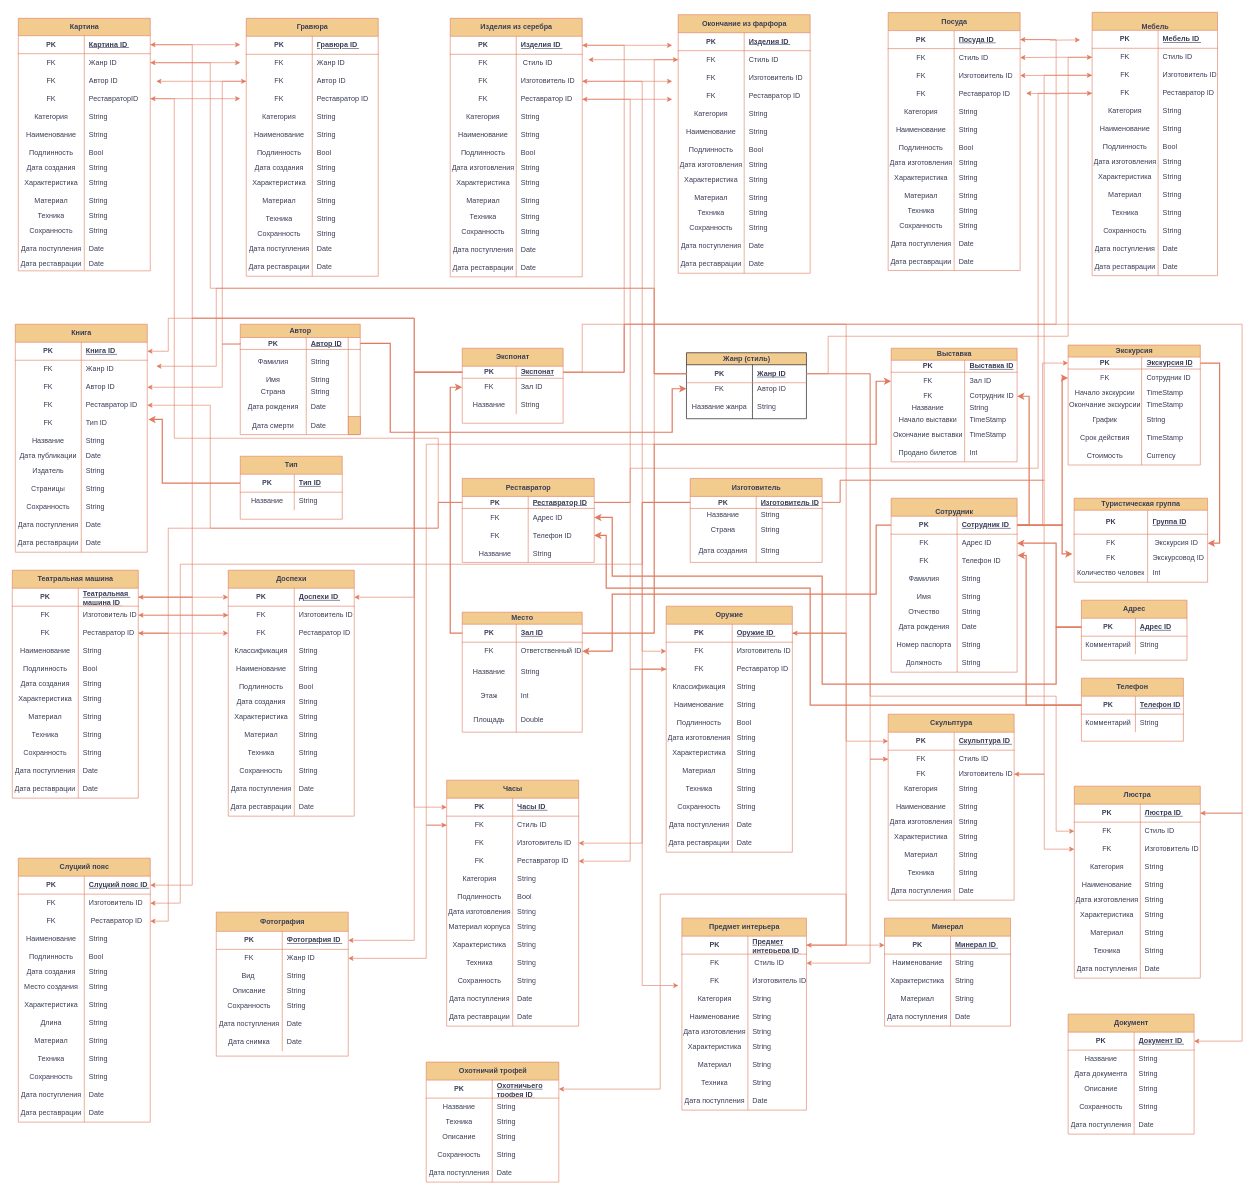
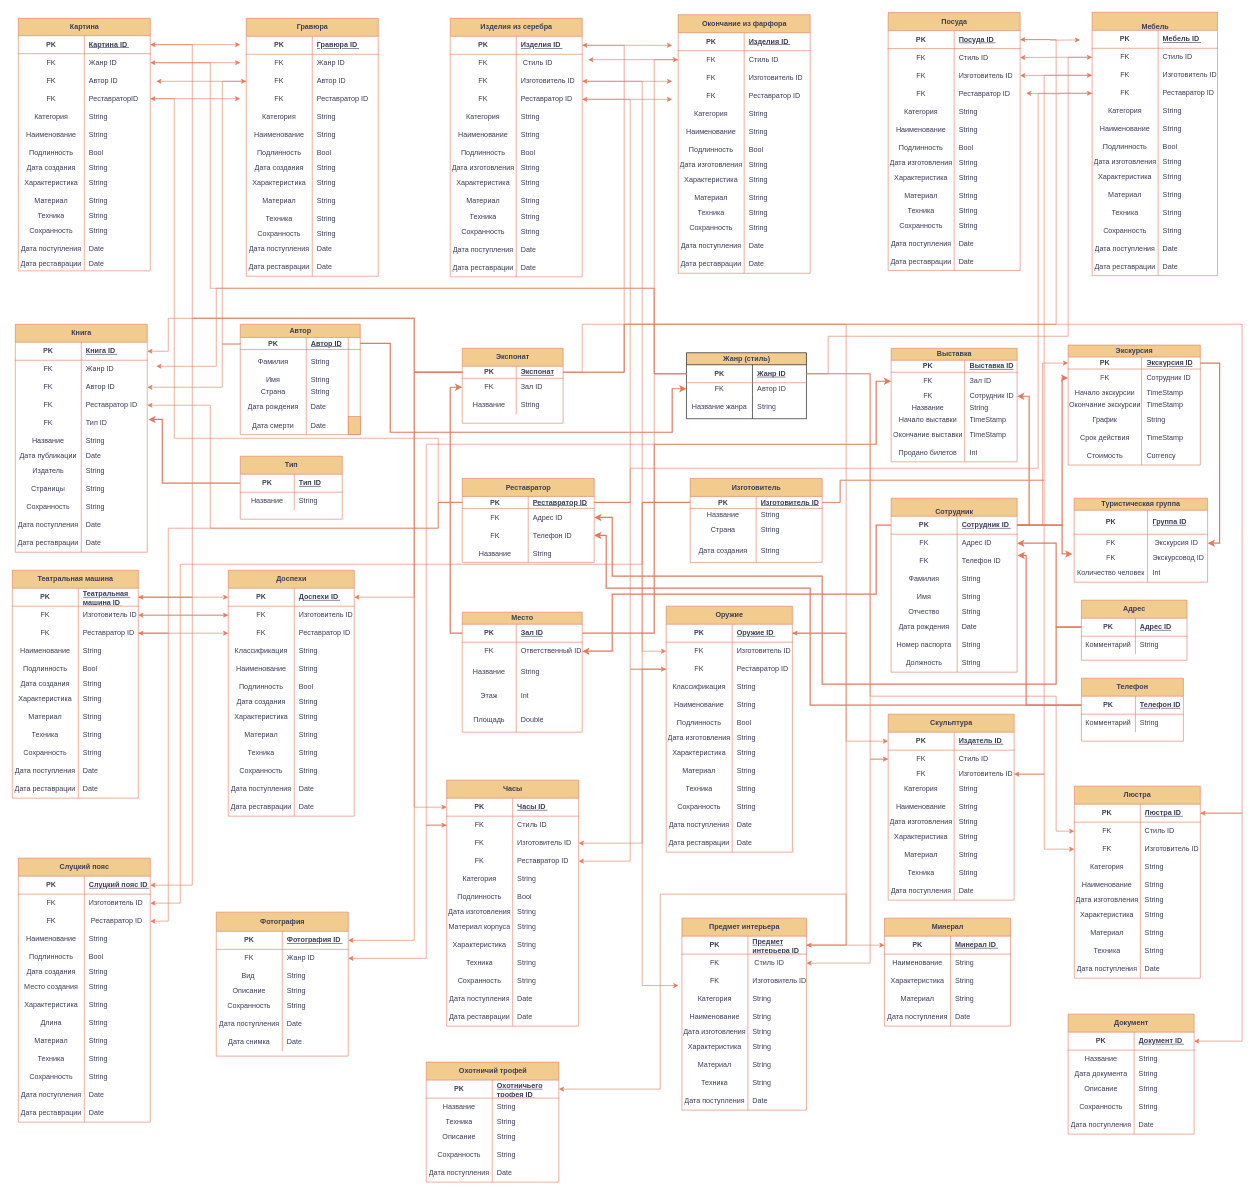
node "Скульптура ID": label "Скульптура ID" -> "Издатель ID"
